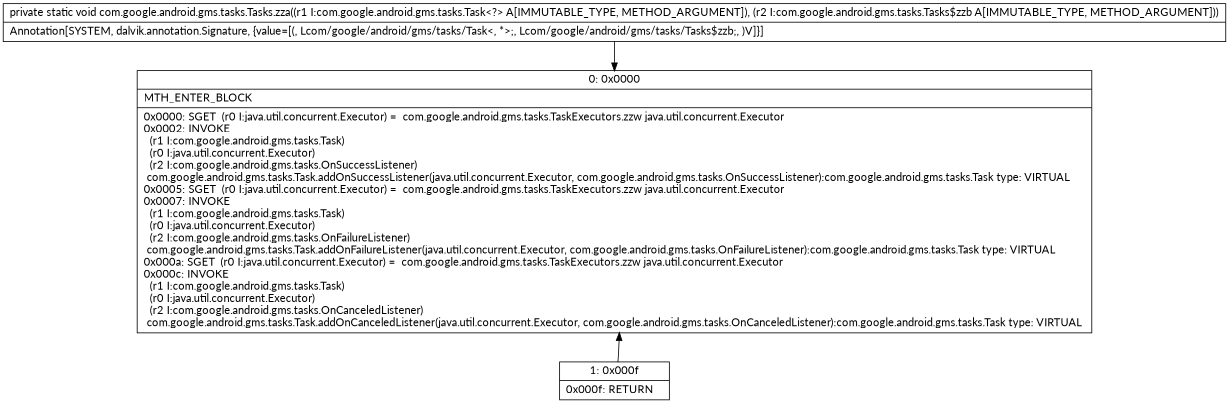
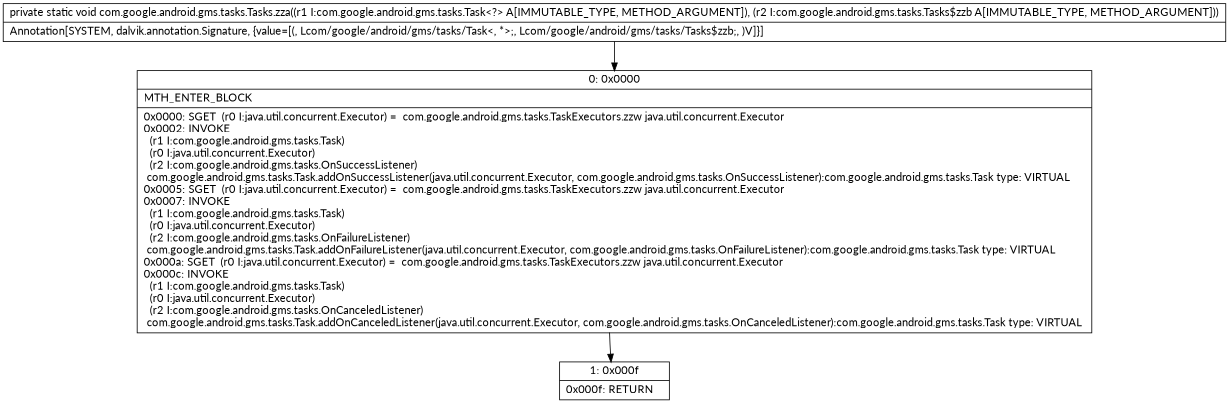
edge "1: 0x000f" -> "0: 0x0000": reversed
